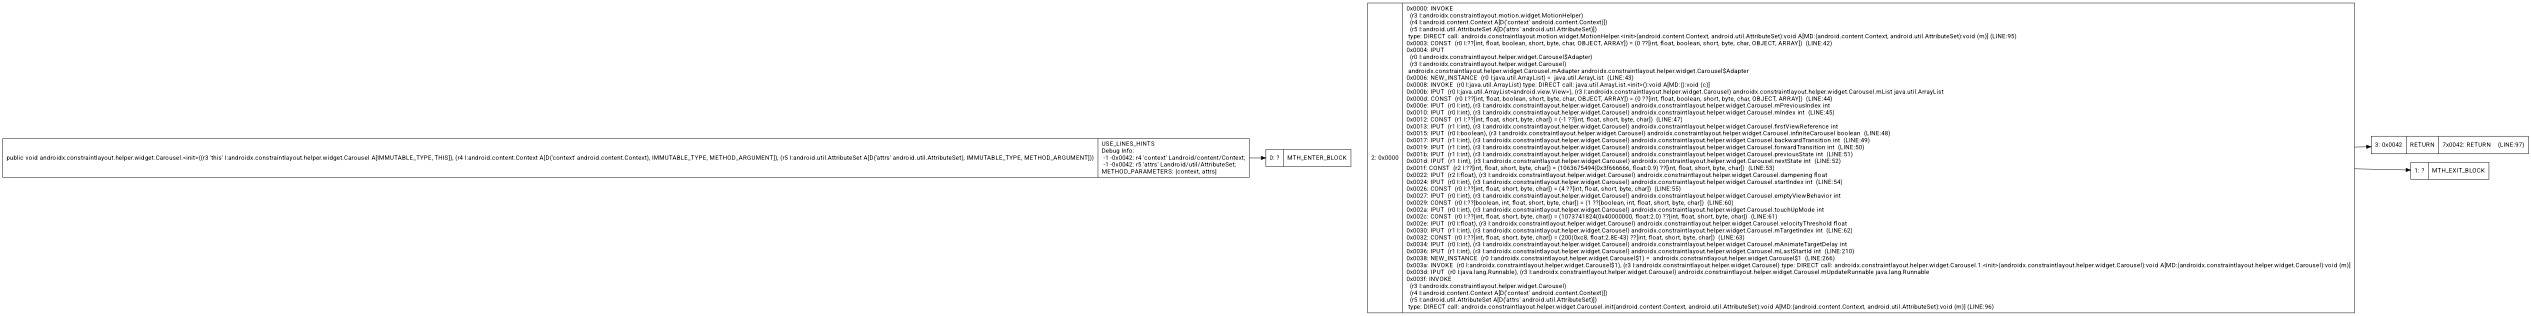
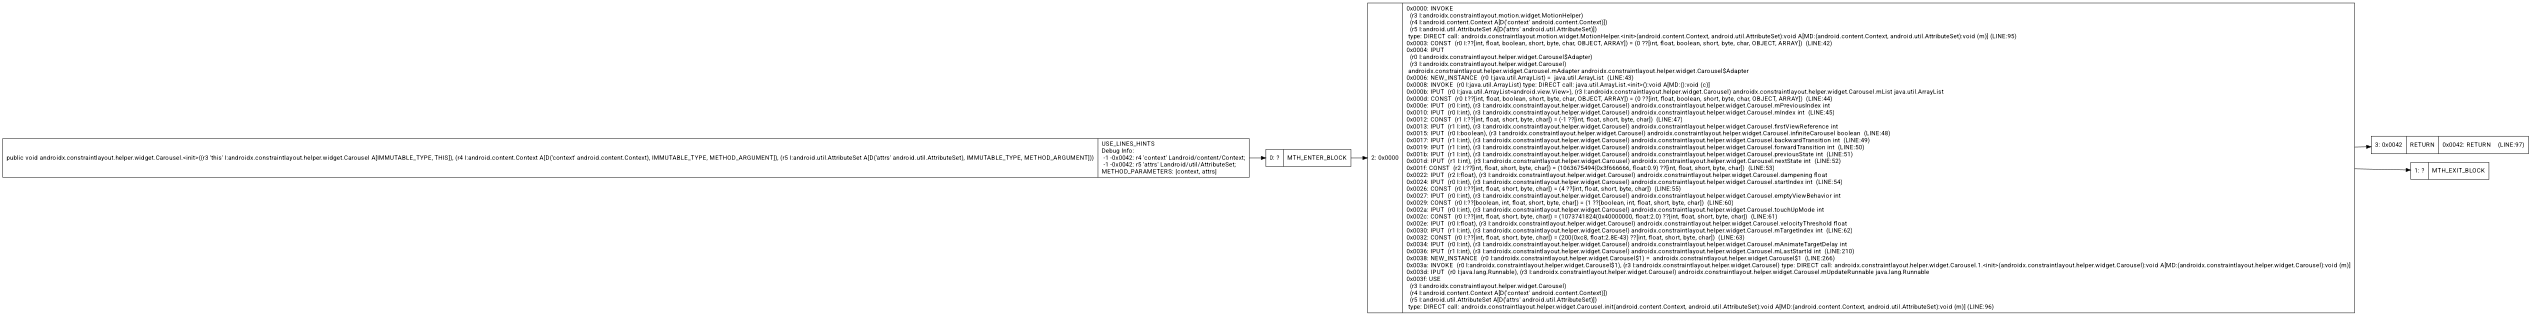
node "3: 0x0042": text "7x0042: RETURN    (LINE:97)" -> "0x0042: RETURN    (LINE:97)"
edge "0: ?" -> "2: 0x0000": added
node "2: 0x0000": text "0x003f: INVOKE" -> "0x003f: USE"
